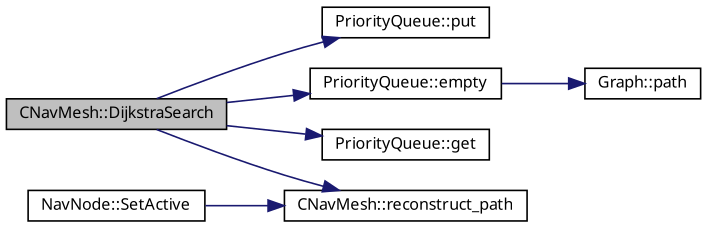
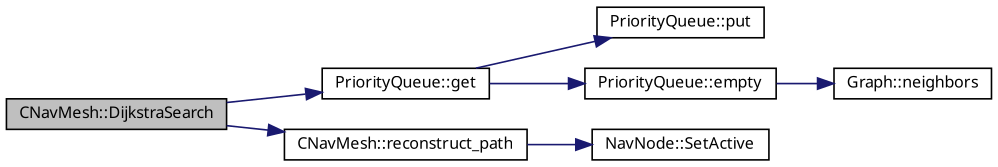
edge "CNavMesh::DijkstraSearch" -> "PriorityQueue::put": now "PriorityQueue::get" -> "PriorityQueue::put"
node "Graph::path": label "Graph::path" -> "Graph::neighbors"
edge "CNavMesh::DijkstraSearch" -> "PriorityQueue::empty": now "PriorityQueue::get" -> "PriorityQueue::empty"
edge "NavNode::SetActive" -> "CNavMesh::reconstruct_path": reversed
